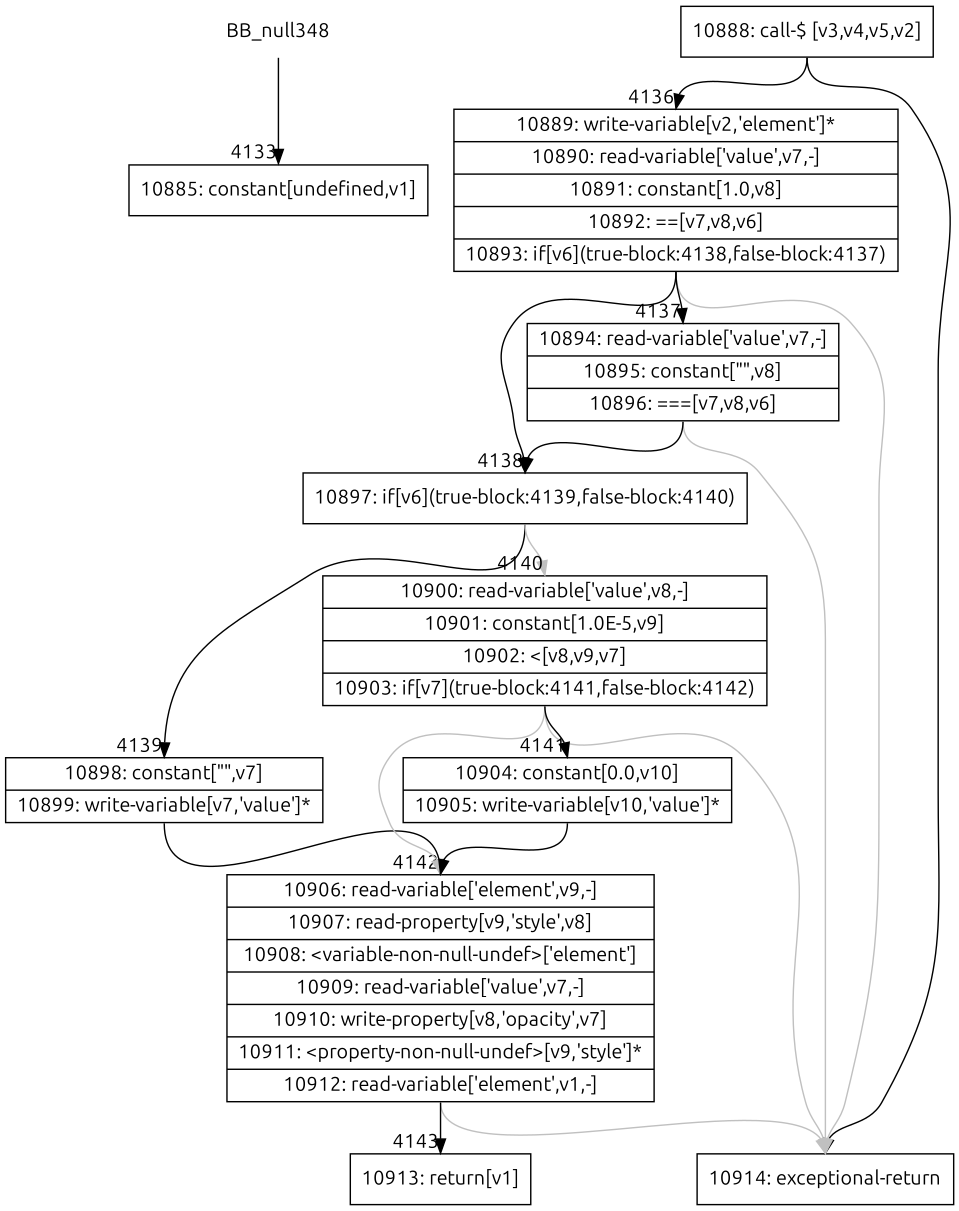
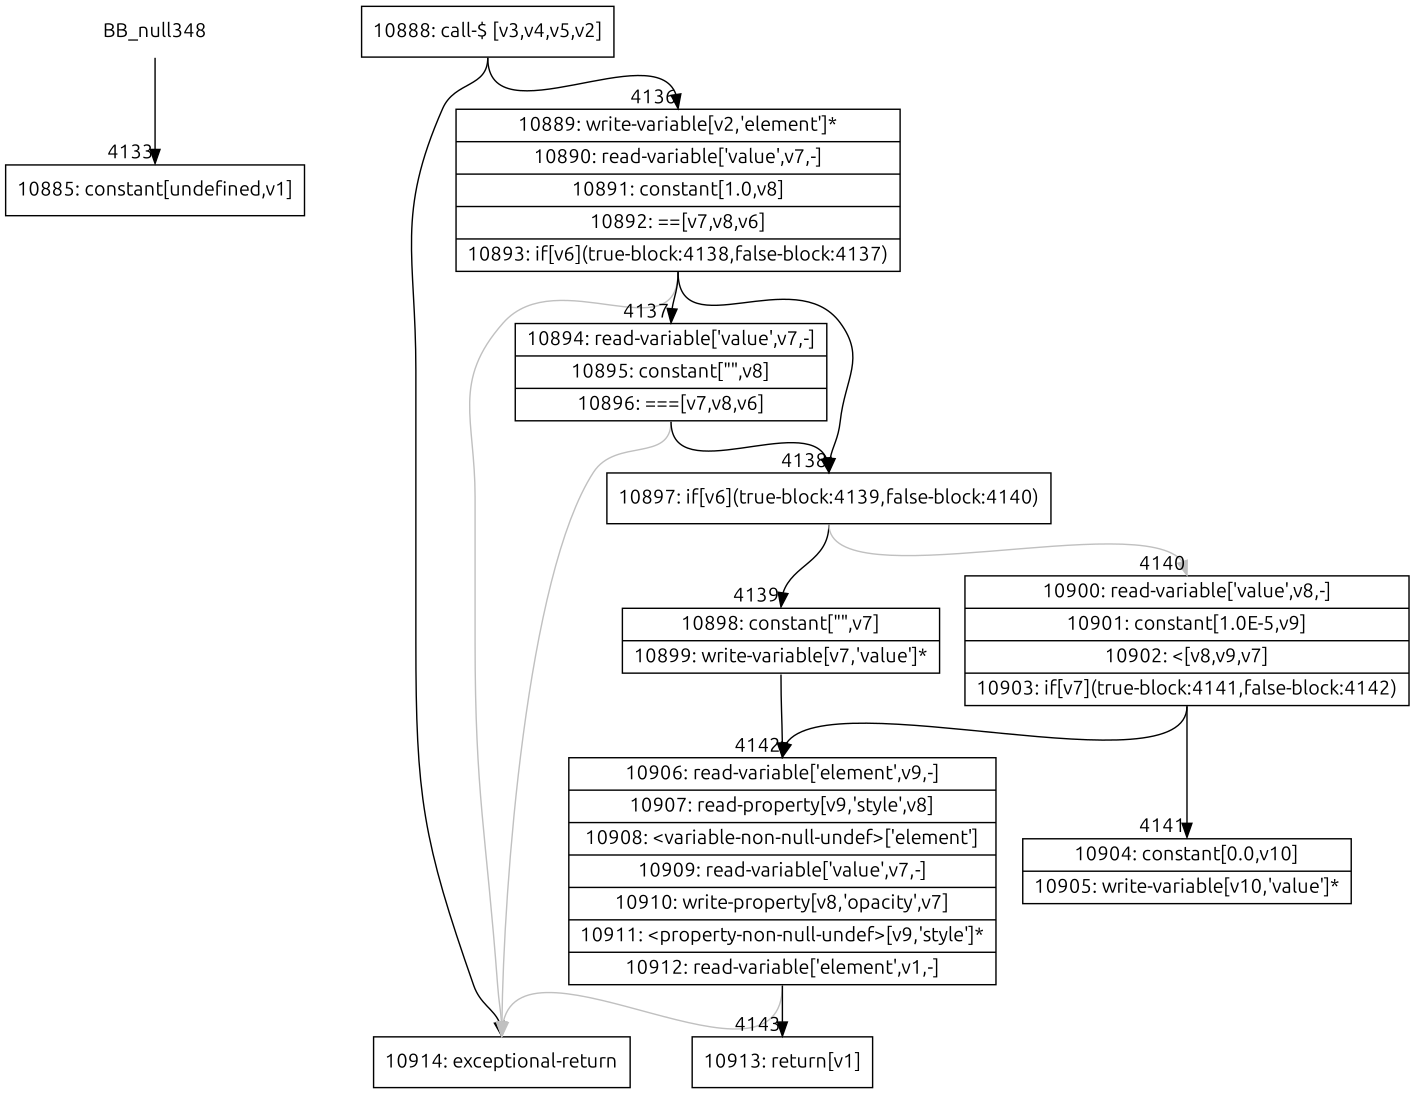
edge "10900: read-variable['value',v8,-]" -> "10906: read-variable['element',v9,-]": color gray -> black
edge "10900: read-variable['value',v8,-]" -> "10914: exceptional-return": removed
edge "10904: constant[0.0,v10]" -> "10906: read-variable['element',v9,-]": removed
